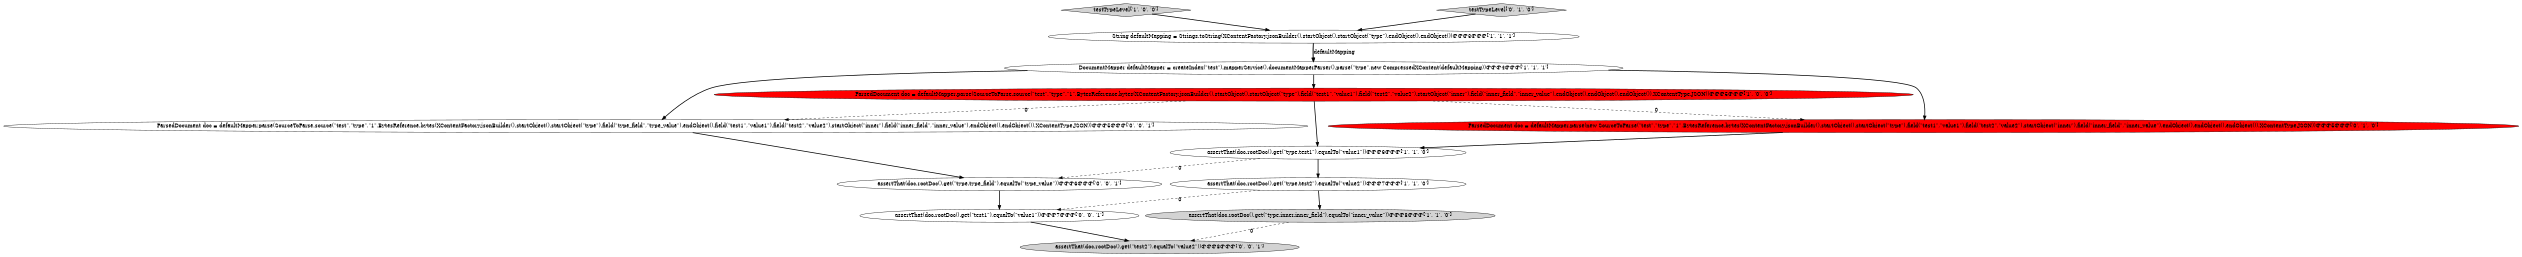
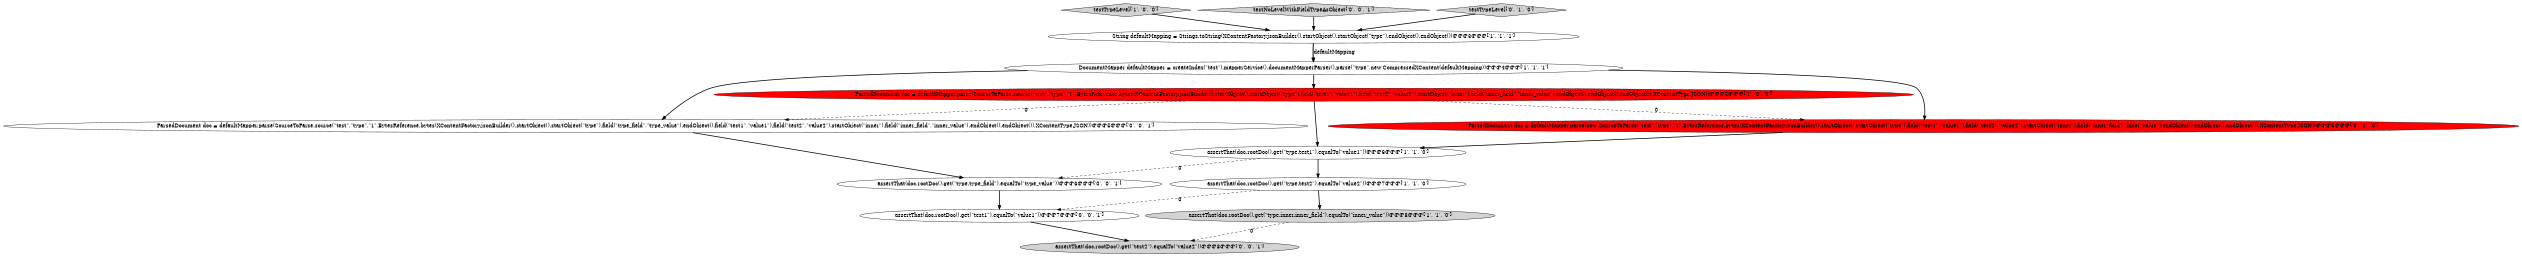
node "testNoLevelWithFieldTypeAsObject['0', '0', '1']": added
